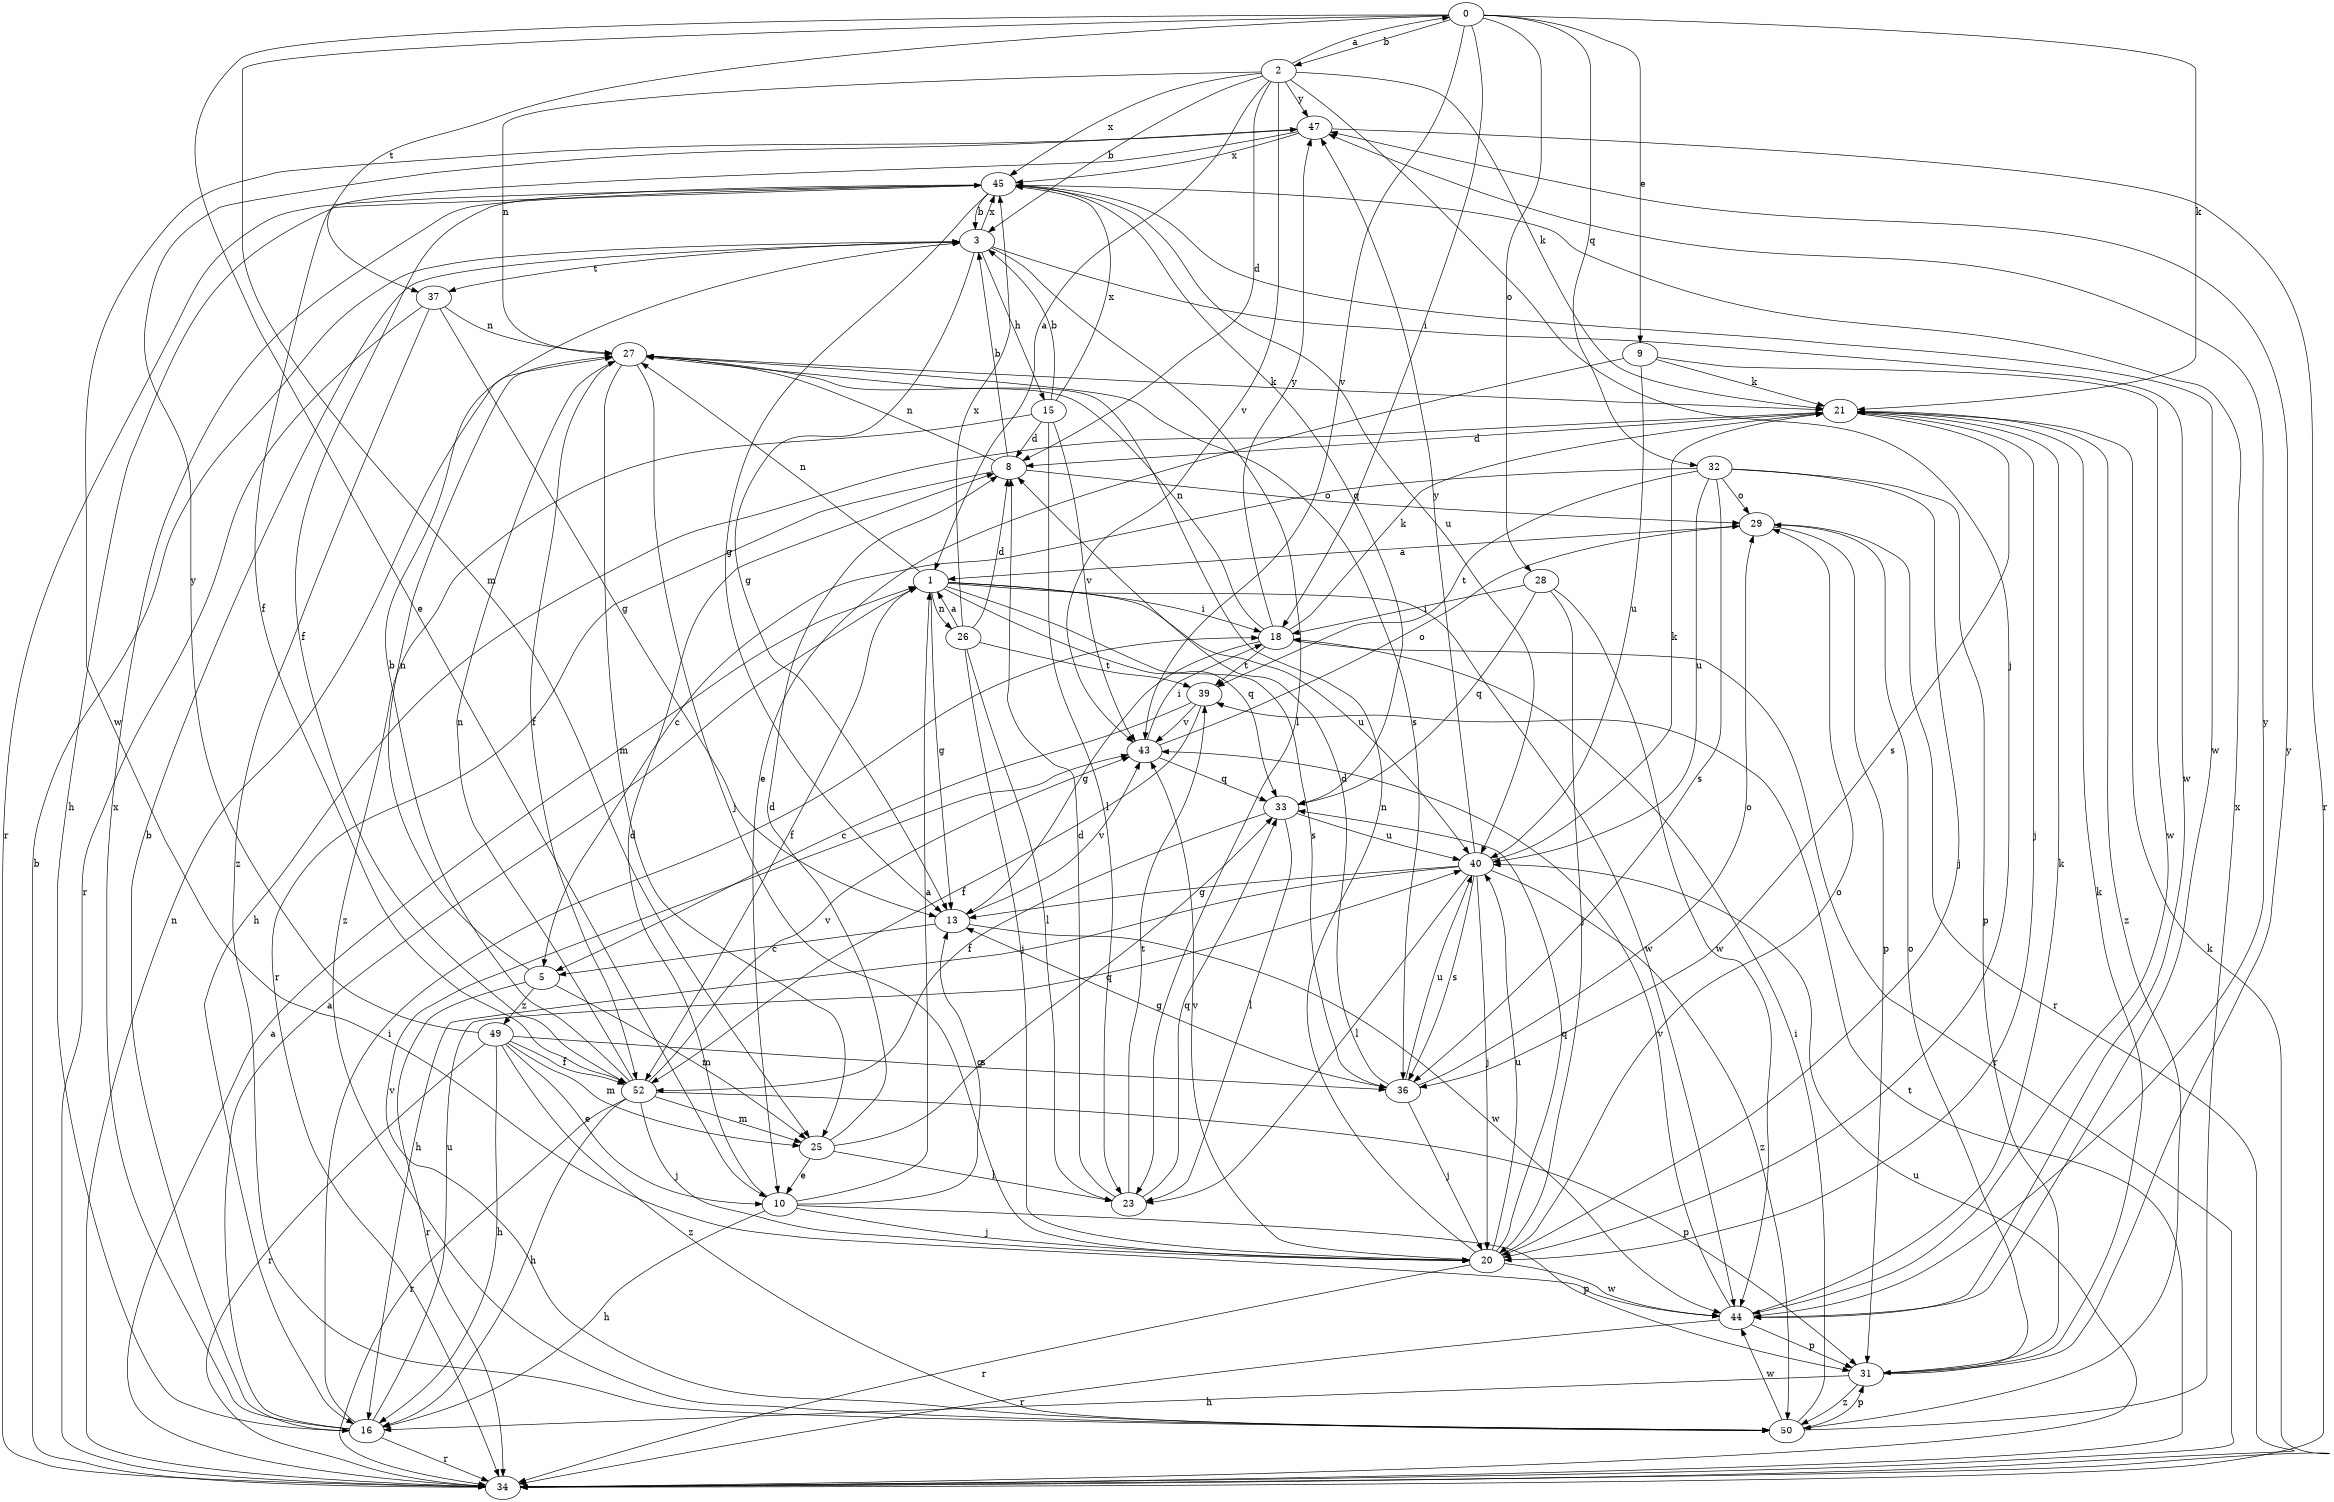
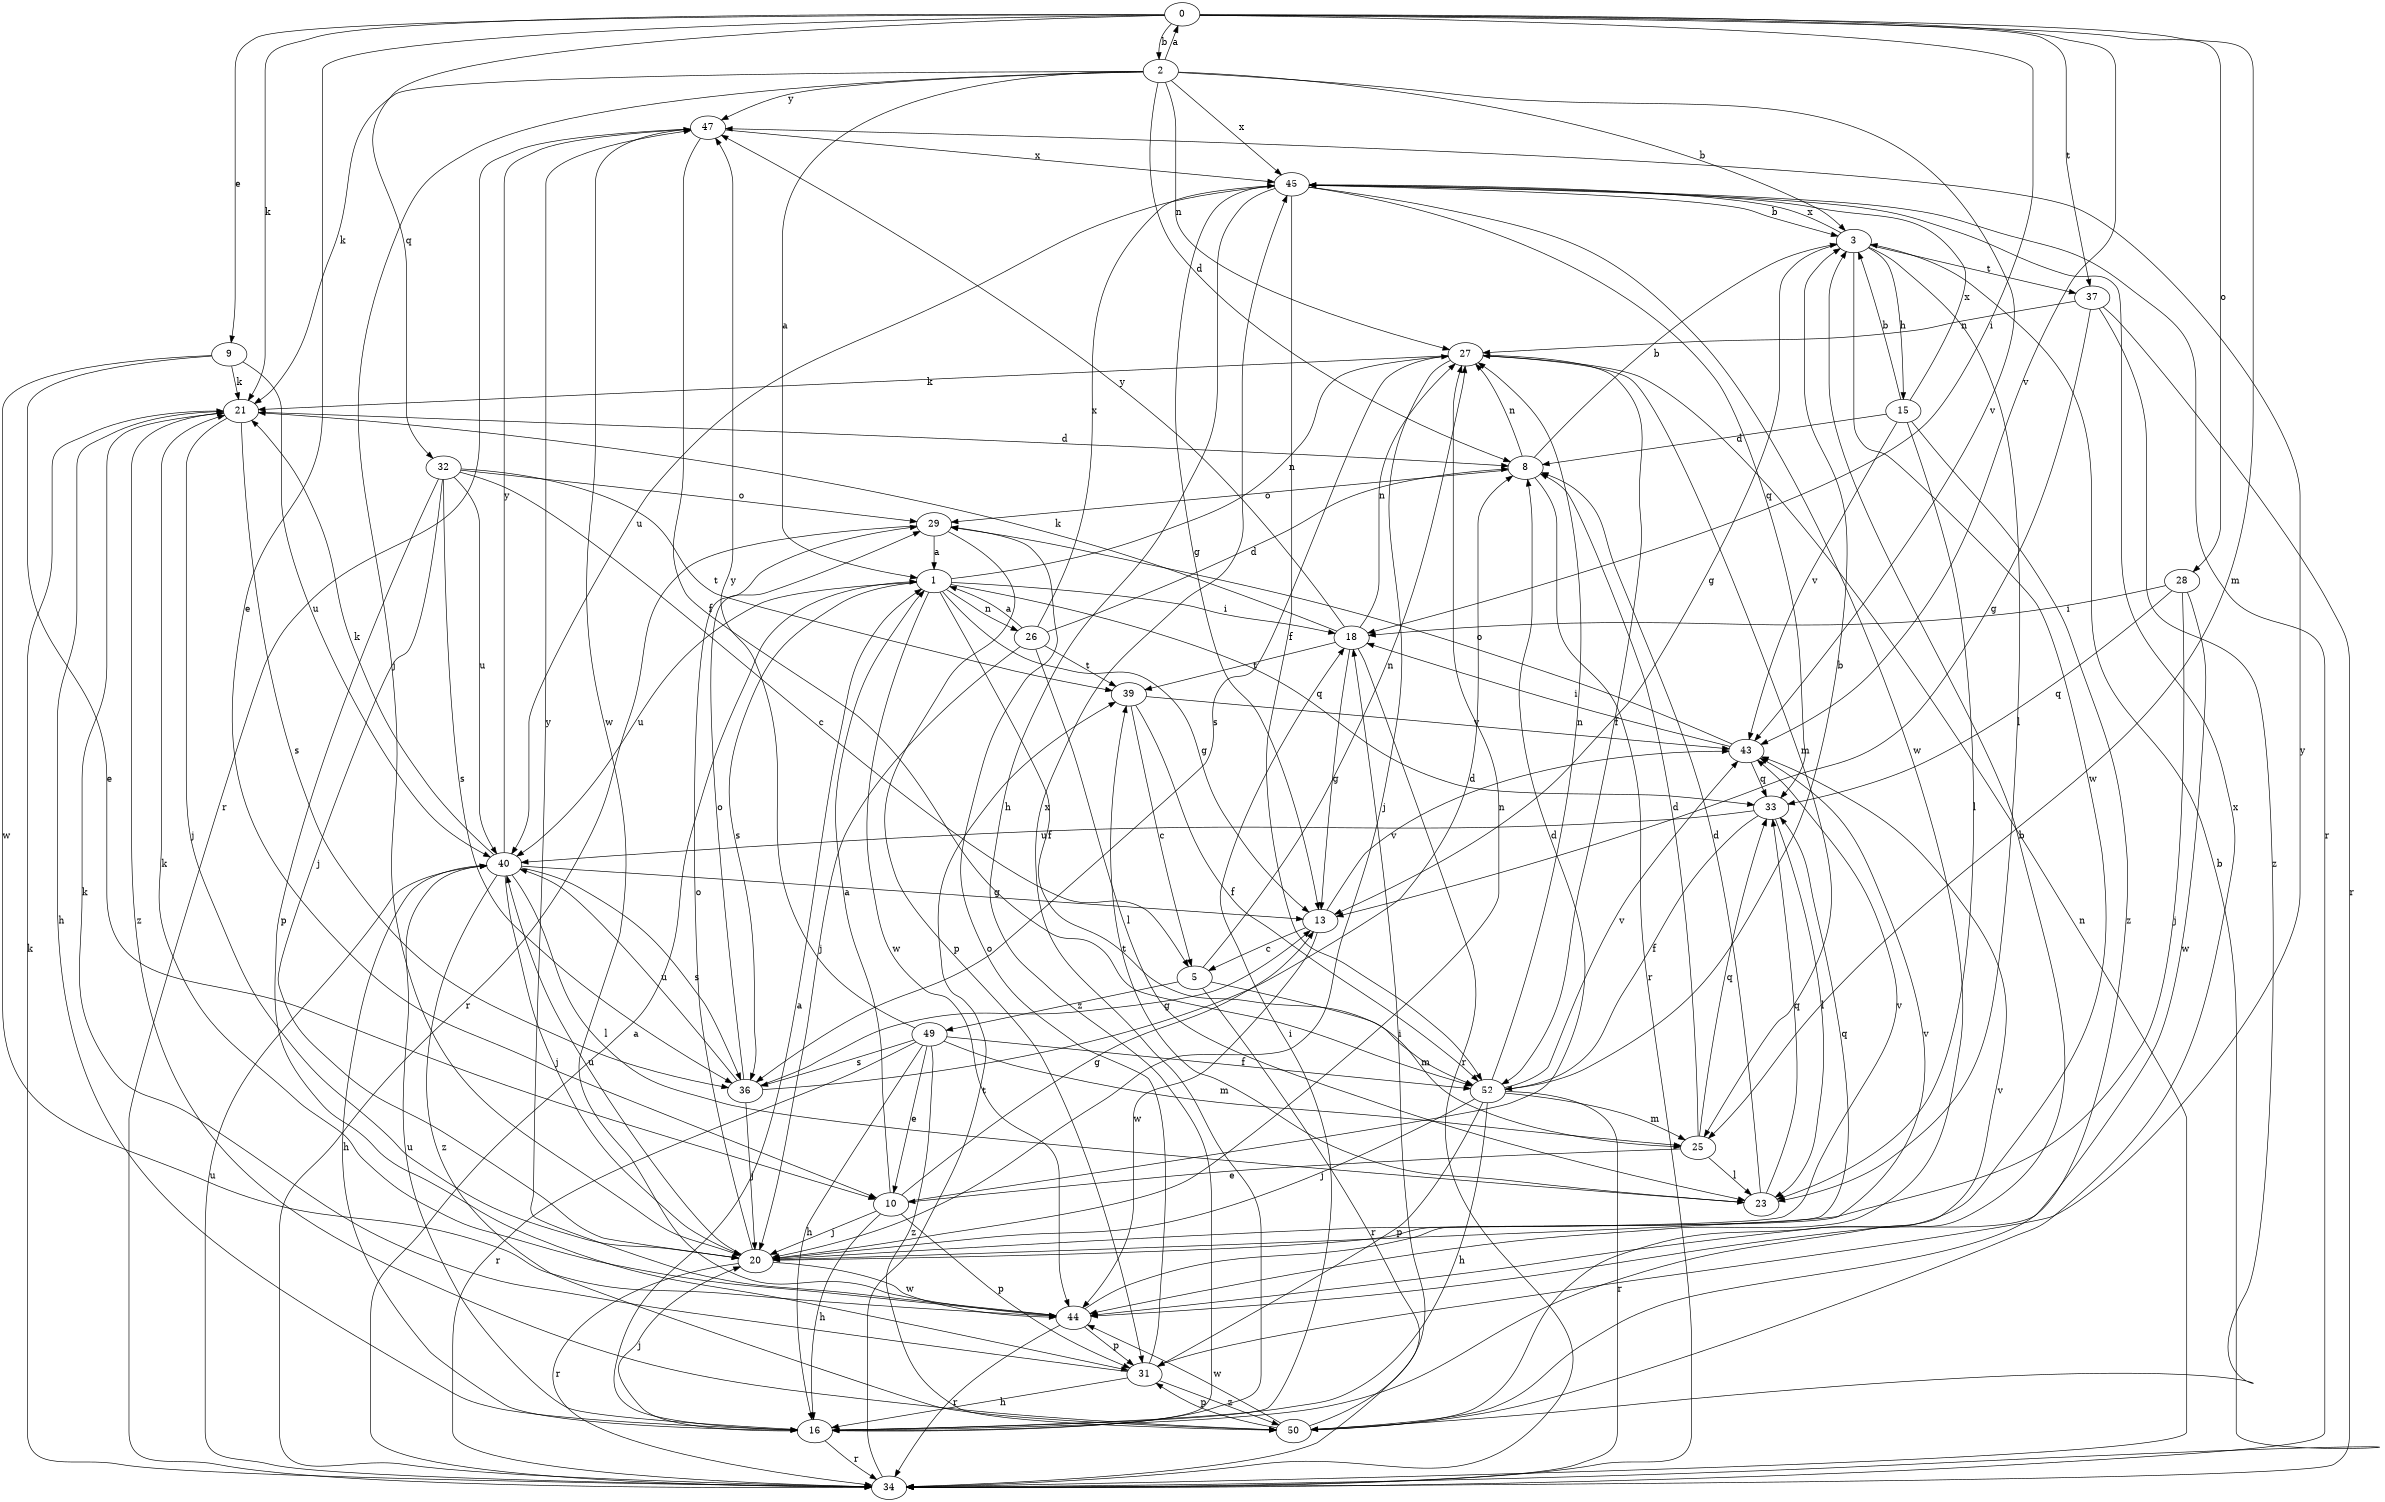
edge "16" -> "20": added, label "j"
